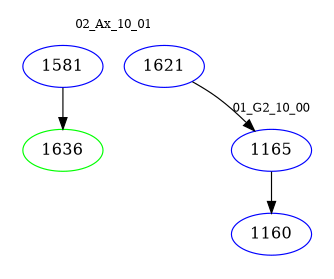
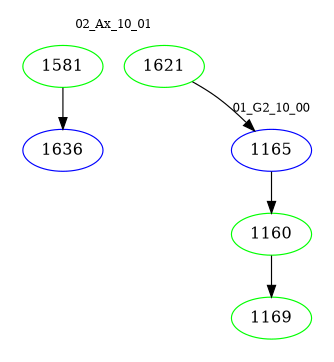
node "1581": color blue -> green
node "1621": color blue -> green
node "1636": color green -> blue
node "1160": color blue -> green
node "1169": added
